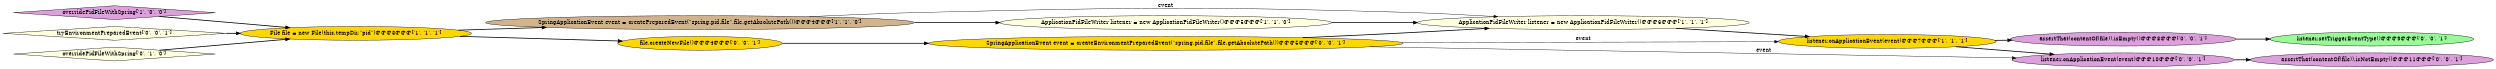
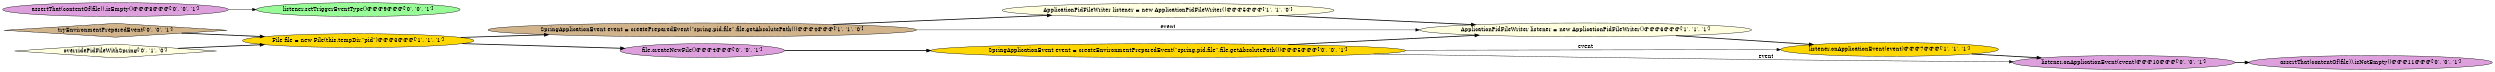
node "overridePidFileWithSpring['1', '0', '0']": removed
node "tryEnvironmentPreparedEvent['0', '0', '1']": fillcolor lightyellow -> tan
edge "assertThat(contentOf(file)).isEmpty()@@@8@@@['0', '0', '1']" -> "listener.setTriggerEventType()@@@9@@@['0', '0', '1']": style bold -> solid
edge "listener.onApplicationEvent(event)@@@7@@@['1', '1', '1']" -> "assertThat(contentOf(file)).isEmpty()@@@8@@@['0', '0', '1']": removed
node "file.createNewFile()@@@4@@@['0', '0', '1']": fillcolor gold -> plum
